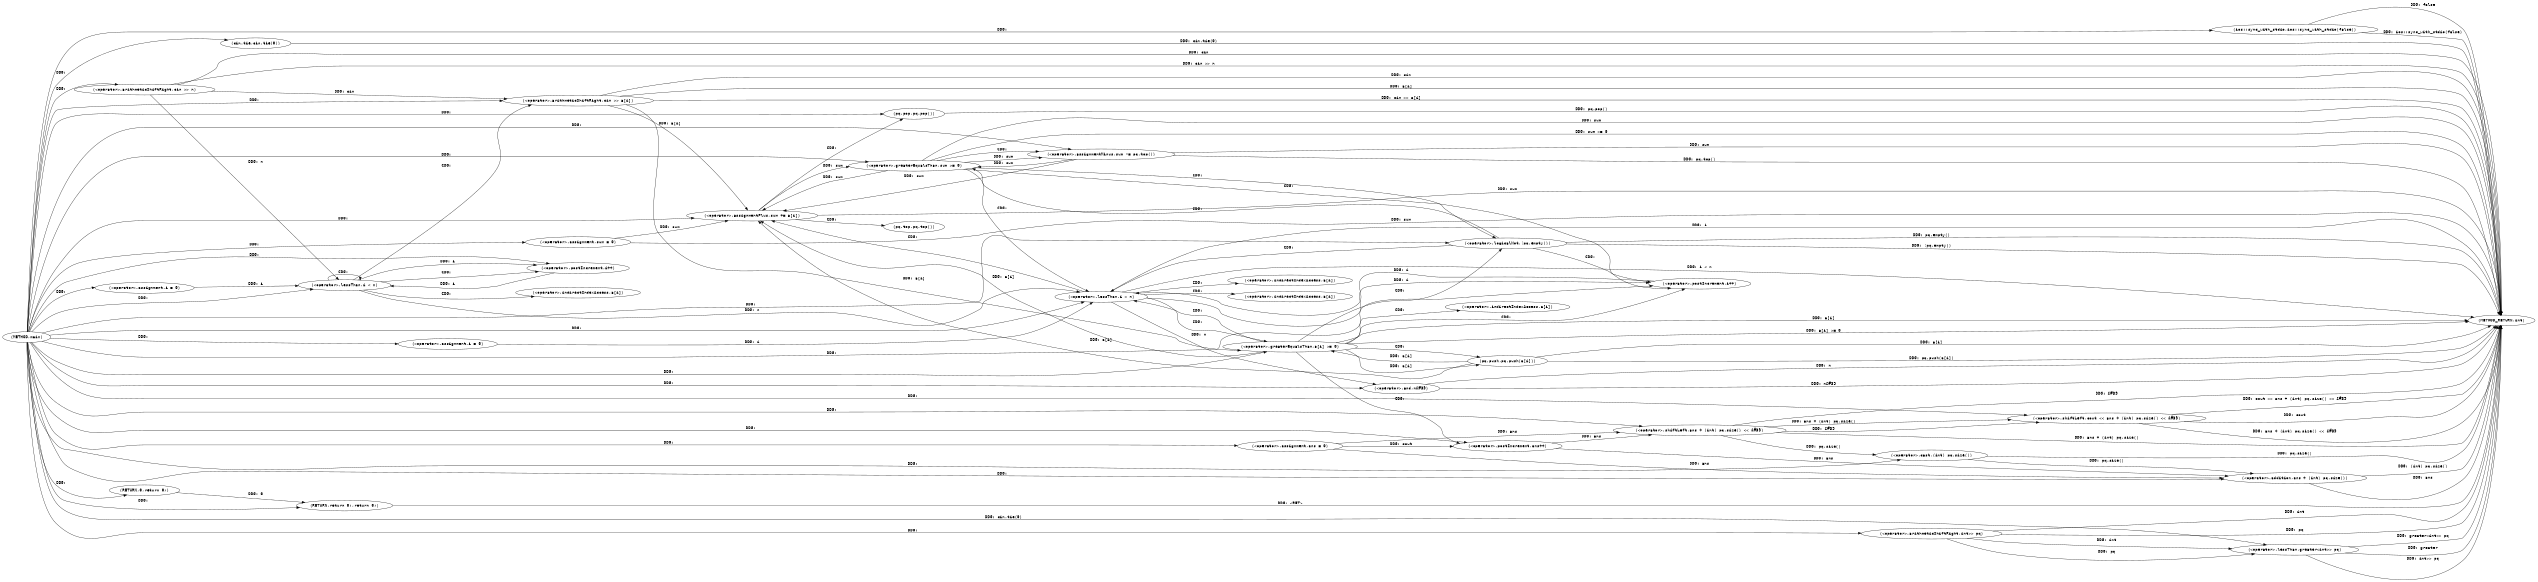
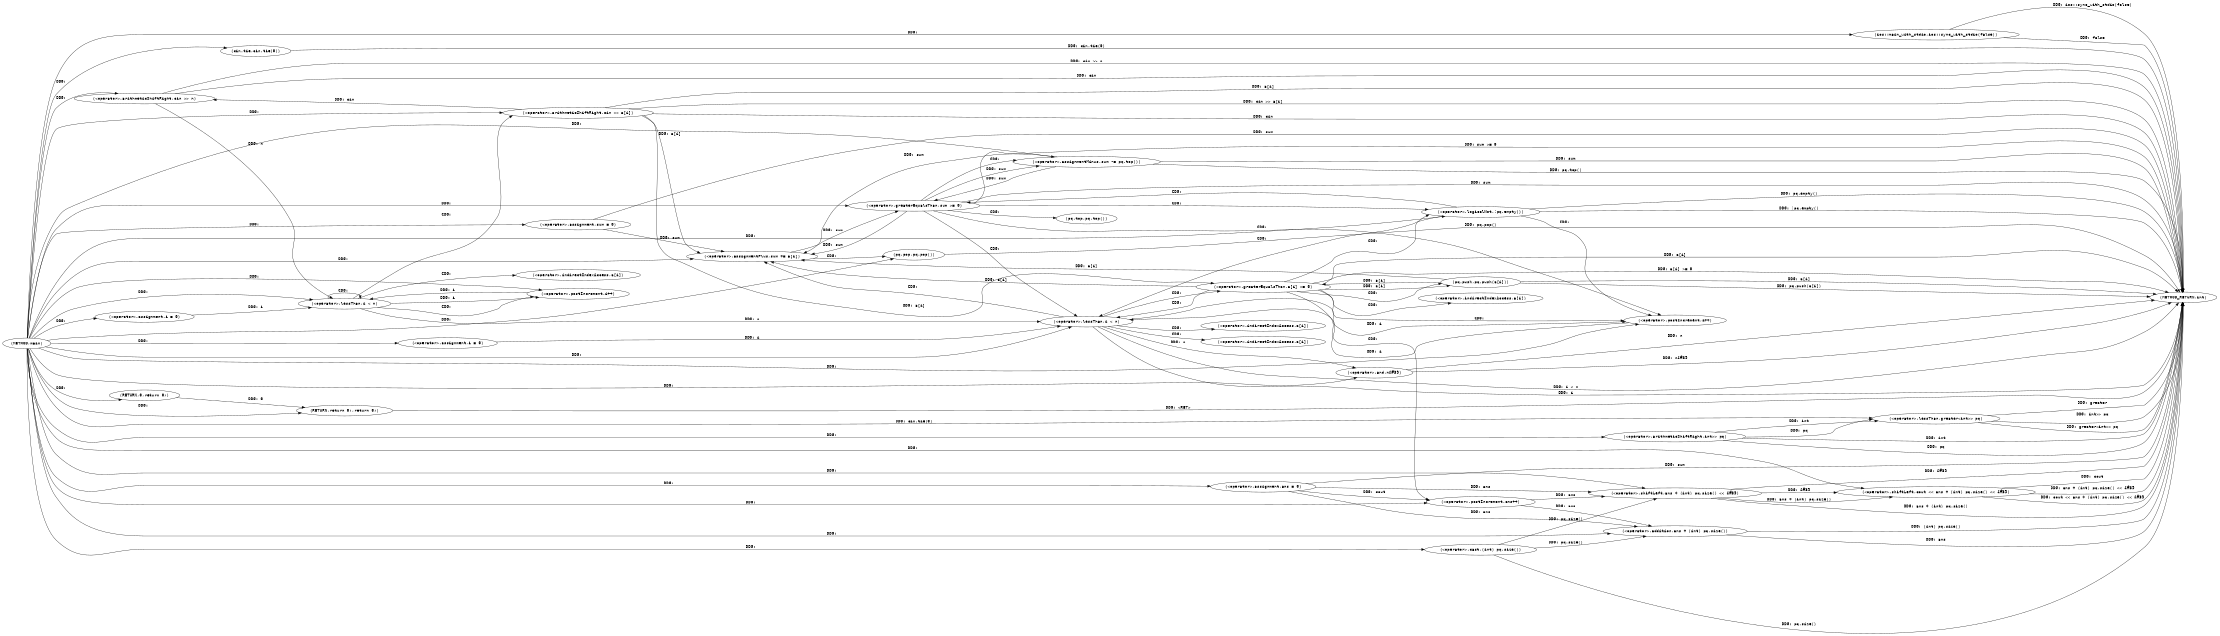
node "(ios::sync_with_stdio,ios::sync_with_stdio(false))": label "(ios::sync_with_stdio,ios::sync_with_stdio(false))" -> "(ios::main_with_stdio,ios::sync_with_stdio(false))"
edge "(<operator>.arithmeticShiftRight,cin >> n)" -> "(<operator>.arithmeticShiftRight,cin >> a[i])": reversed
edge "(<operator>.assignmentPlus,sum += a[i])" -> "(METHOD_RETURN,int)": now "(<operator>.assignment,ans = 0)" -> "(METHOD_RETURN,int)"
edge "(<operator>.assignmentPlus,sum += a[i])" -> "(pq.top,pq.top())": now "(<operator>.greaterEqualsThan,sum >= 0)" -> "(pq.top,pq.top())"
edge "(METHOD,main)" -> "(<operator>.greaterEqualsThan,a[i] >= 0)": removed, label "DDG:"
edge "(<operator>.shiftLeft,ans + (int) pq.size() << &#39)" -> "(<operator>.cast,(int) pq.size())": reversed
